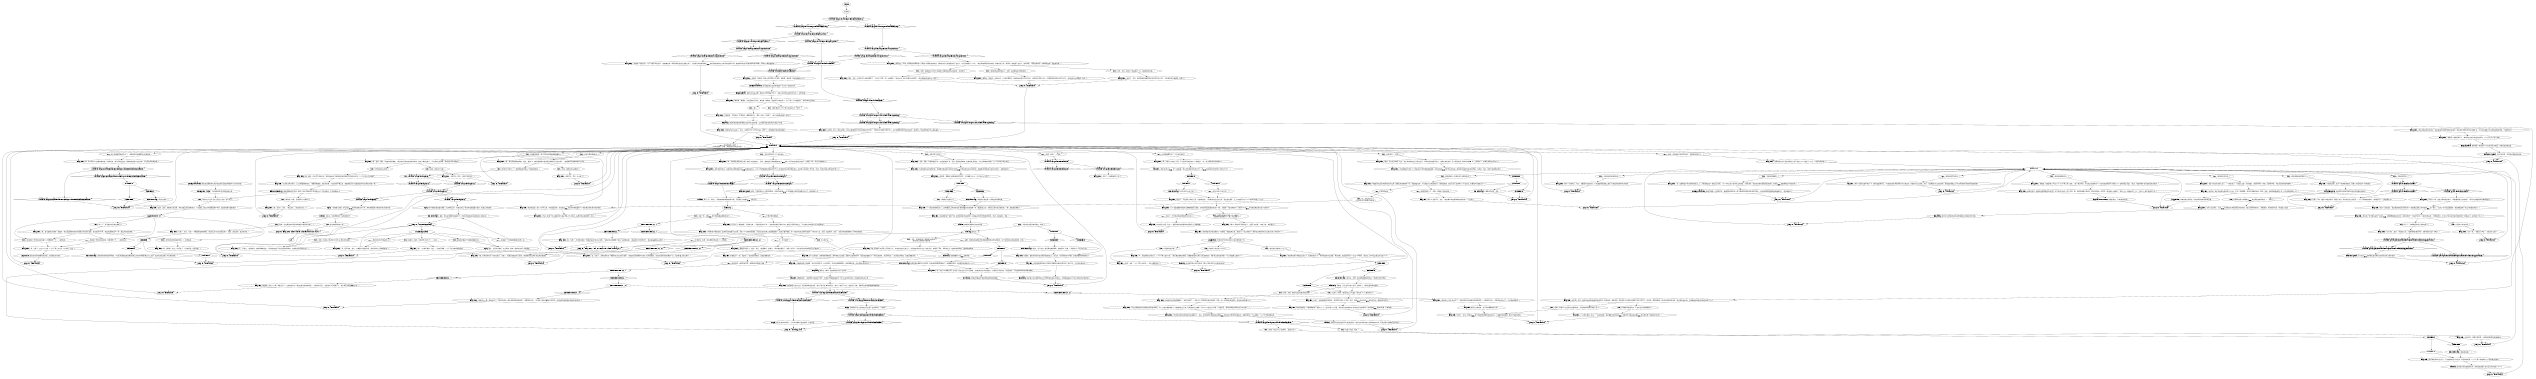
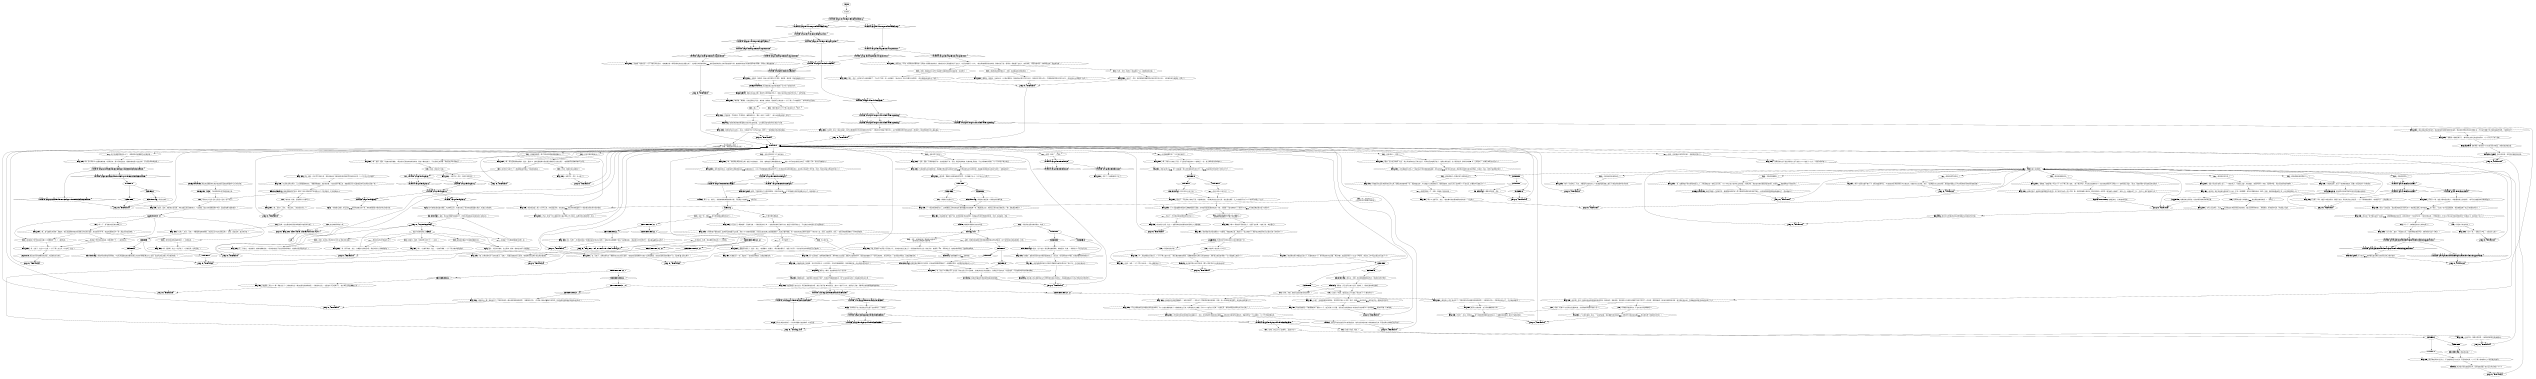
node "You: “罗宋汤是怎么回事？”": removed
node "ask_around": label "ask_around" -> "ask_那是工会的颜色"
node "You: 不要打断利奥。": removed
node "Volition: 镇定点，没必要表现出一副惊讶的样子。": removed
node "successing_check": label "successing_check" -> "她是个很漂亮的女士_check"
node "hubology 放松点": label "hubology 放松点" -> "hubology hub"
node "You: “但是他们到底做了什么？”": removed
node "You: “很有意思，真的很有意思。感谢你告诉我整个故事。”": removed
